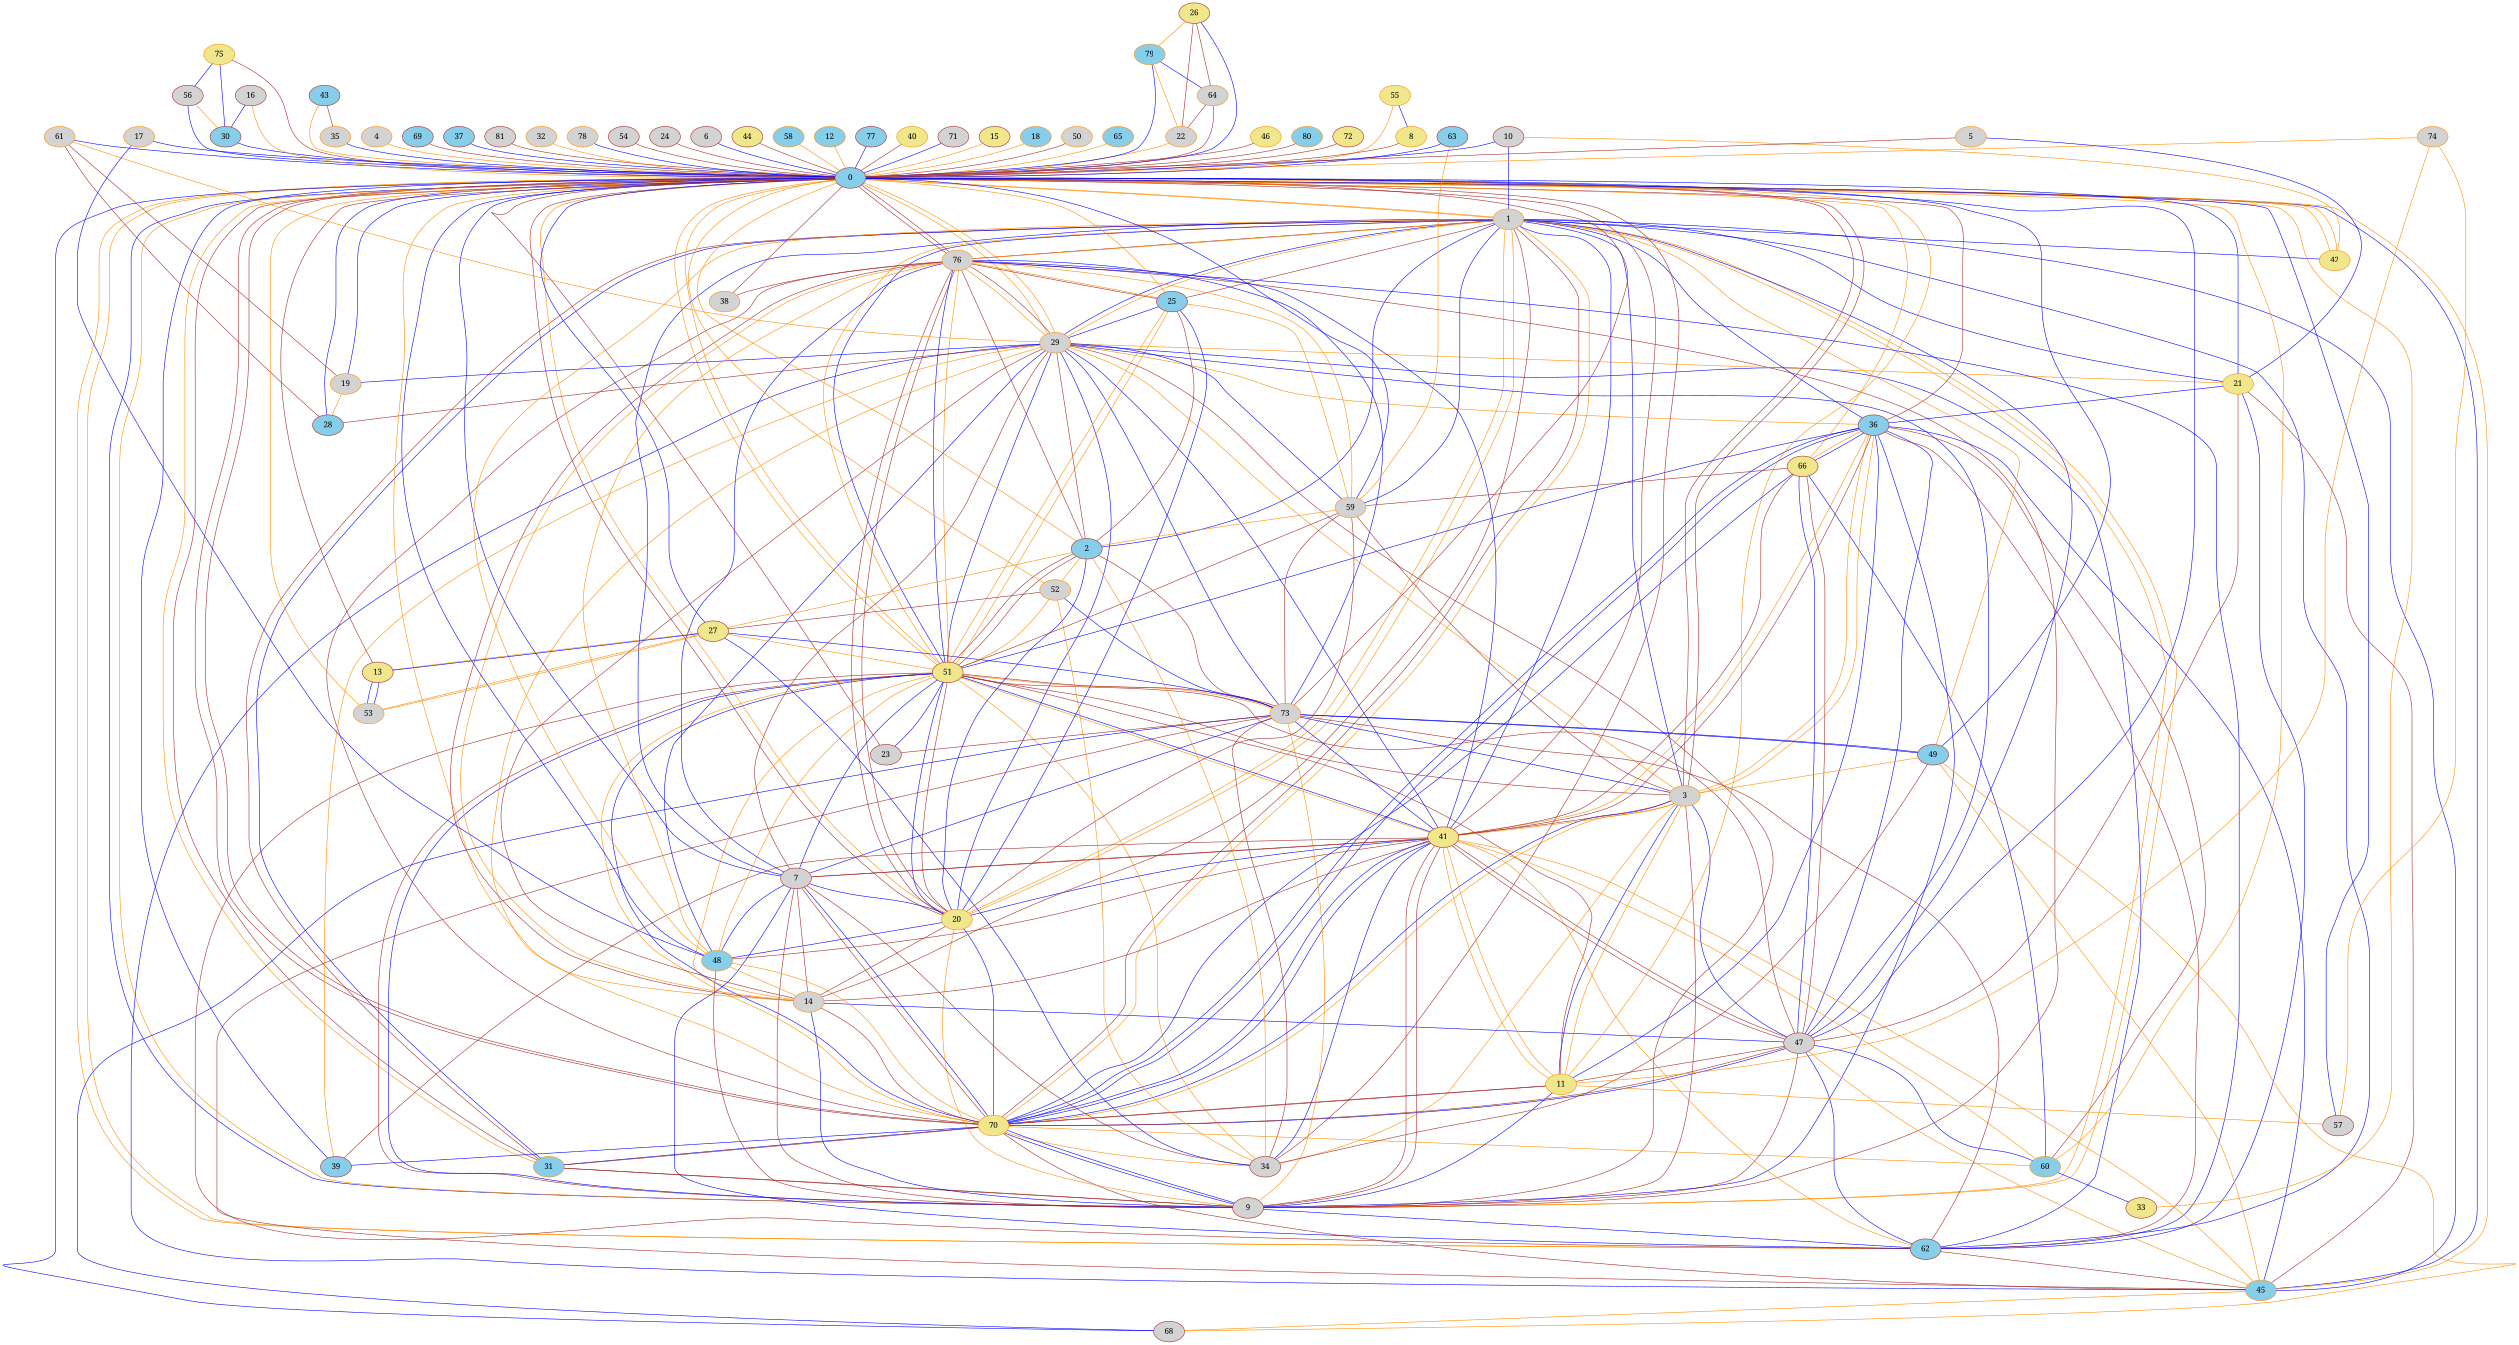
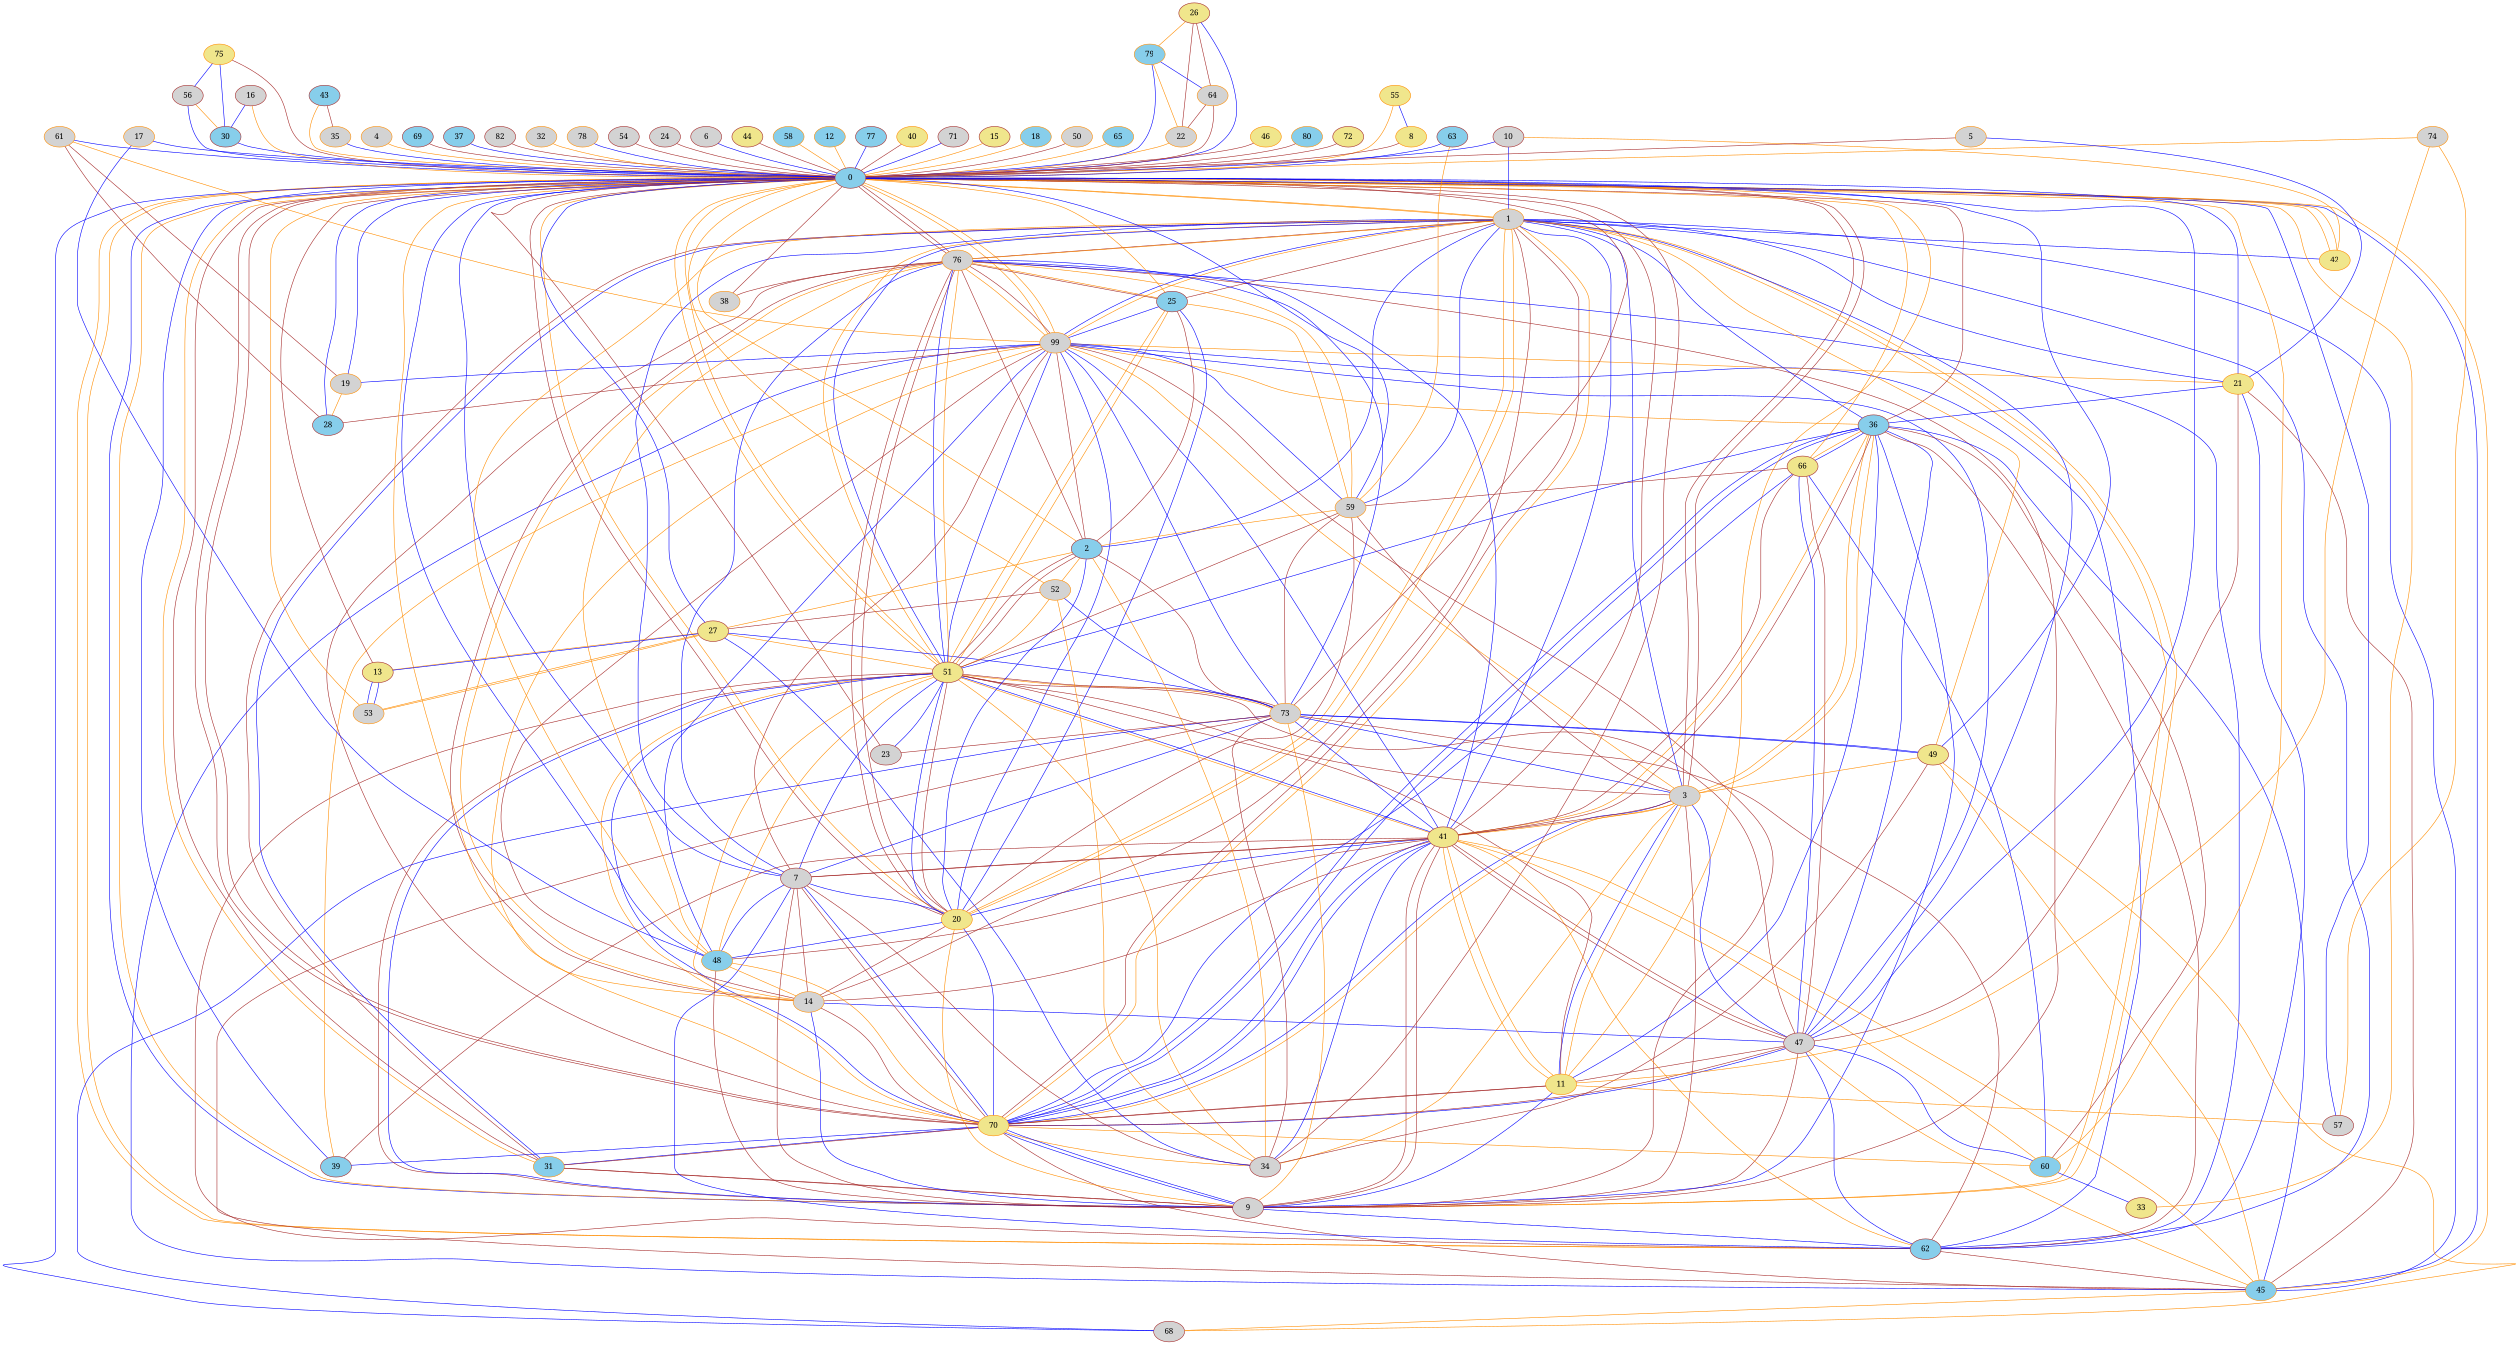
node "81": label "81" -> "82"
node "29": label "29" -> "99"
node "49": fillcolor skyblue -> khaki
